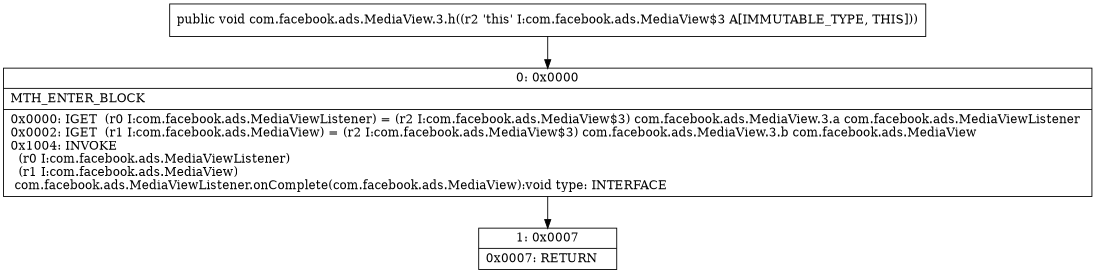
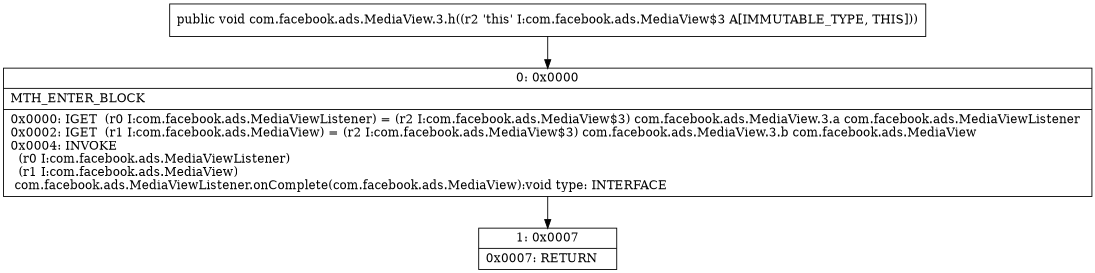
node "0: 0x0000": text "0x1004: INVOKE" -> "0x0004: INVOKE"
